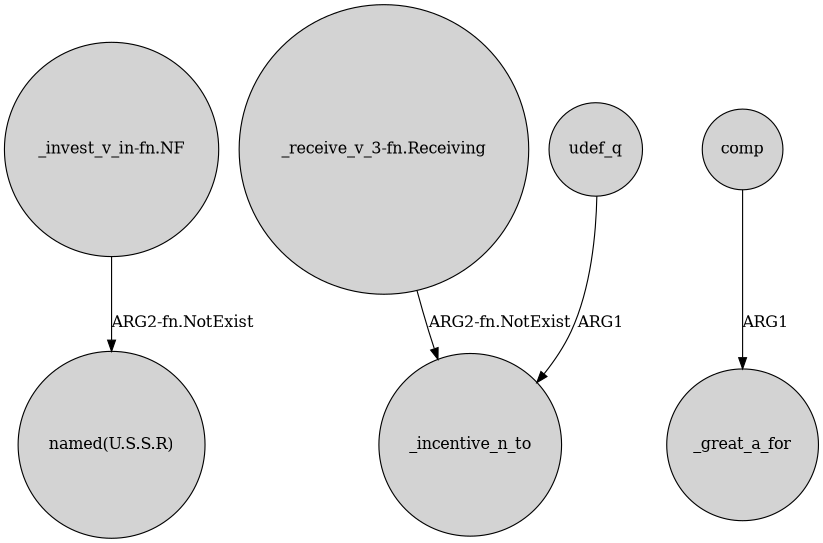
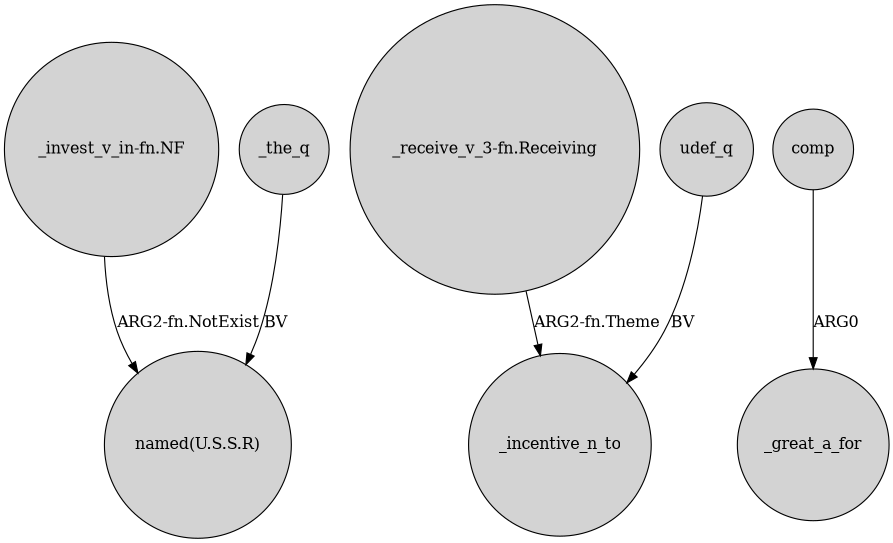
node "_the_q": added
edge "_receive_v_3-fn.Receiving" -> "_incentive_n_to": label "ARG2-fn.NotExist" -> "ARG2-fn.Theme"
edge "udef_q" -> "_incentive_n_to": label "ARG1" -> "BV"
edge "comp" -> "_great_a_for": label "ARG1" -> "ARG0"
